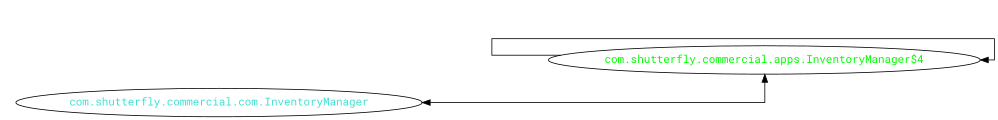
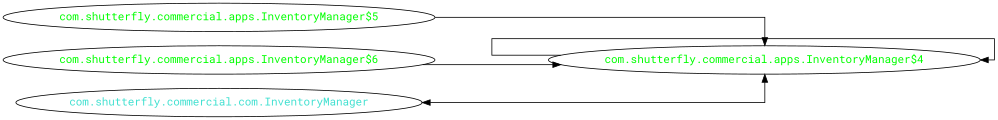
node "com.shutterfly.commercial.apps.InventoryManager$5": added
node "com.shutterfly.commercial.apps.InventoryManager$6": added
